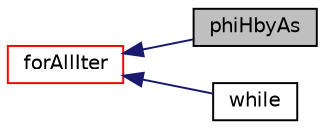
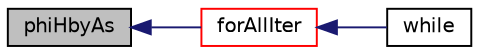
edge "phiHbyAs" -> "forAllIter": reversed
